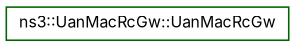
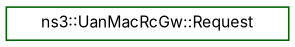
node "ns3::UanMacRcGw::UanMacRcGw": label "ns3::UanMacRcGw::UanMacRcGw" -> "ns3::UanMacRcGw::Request"
